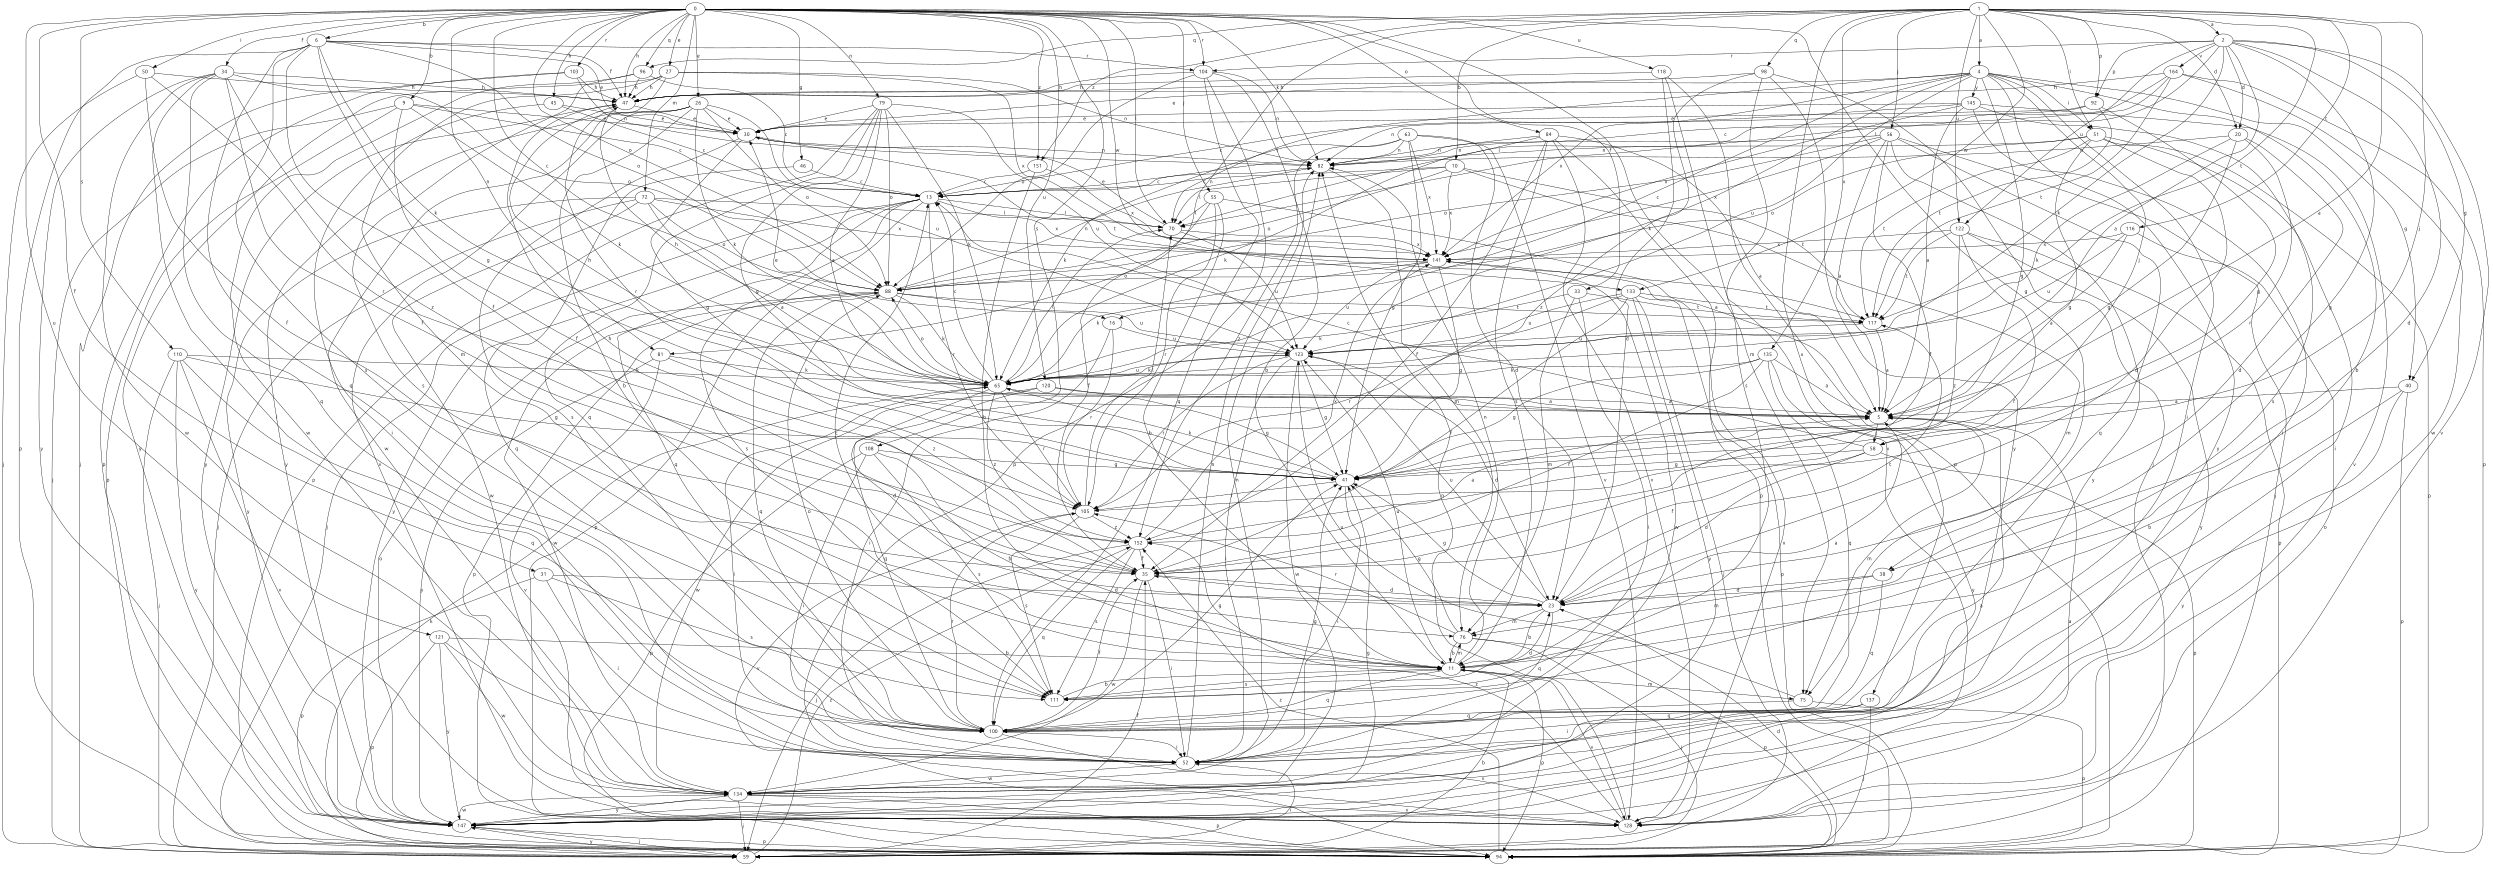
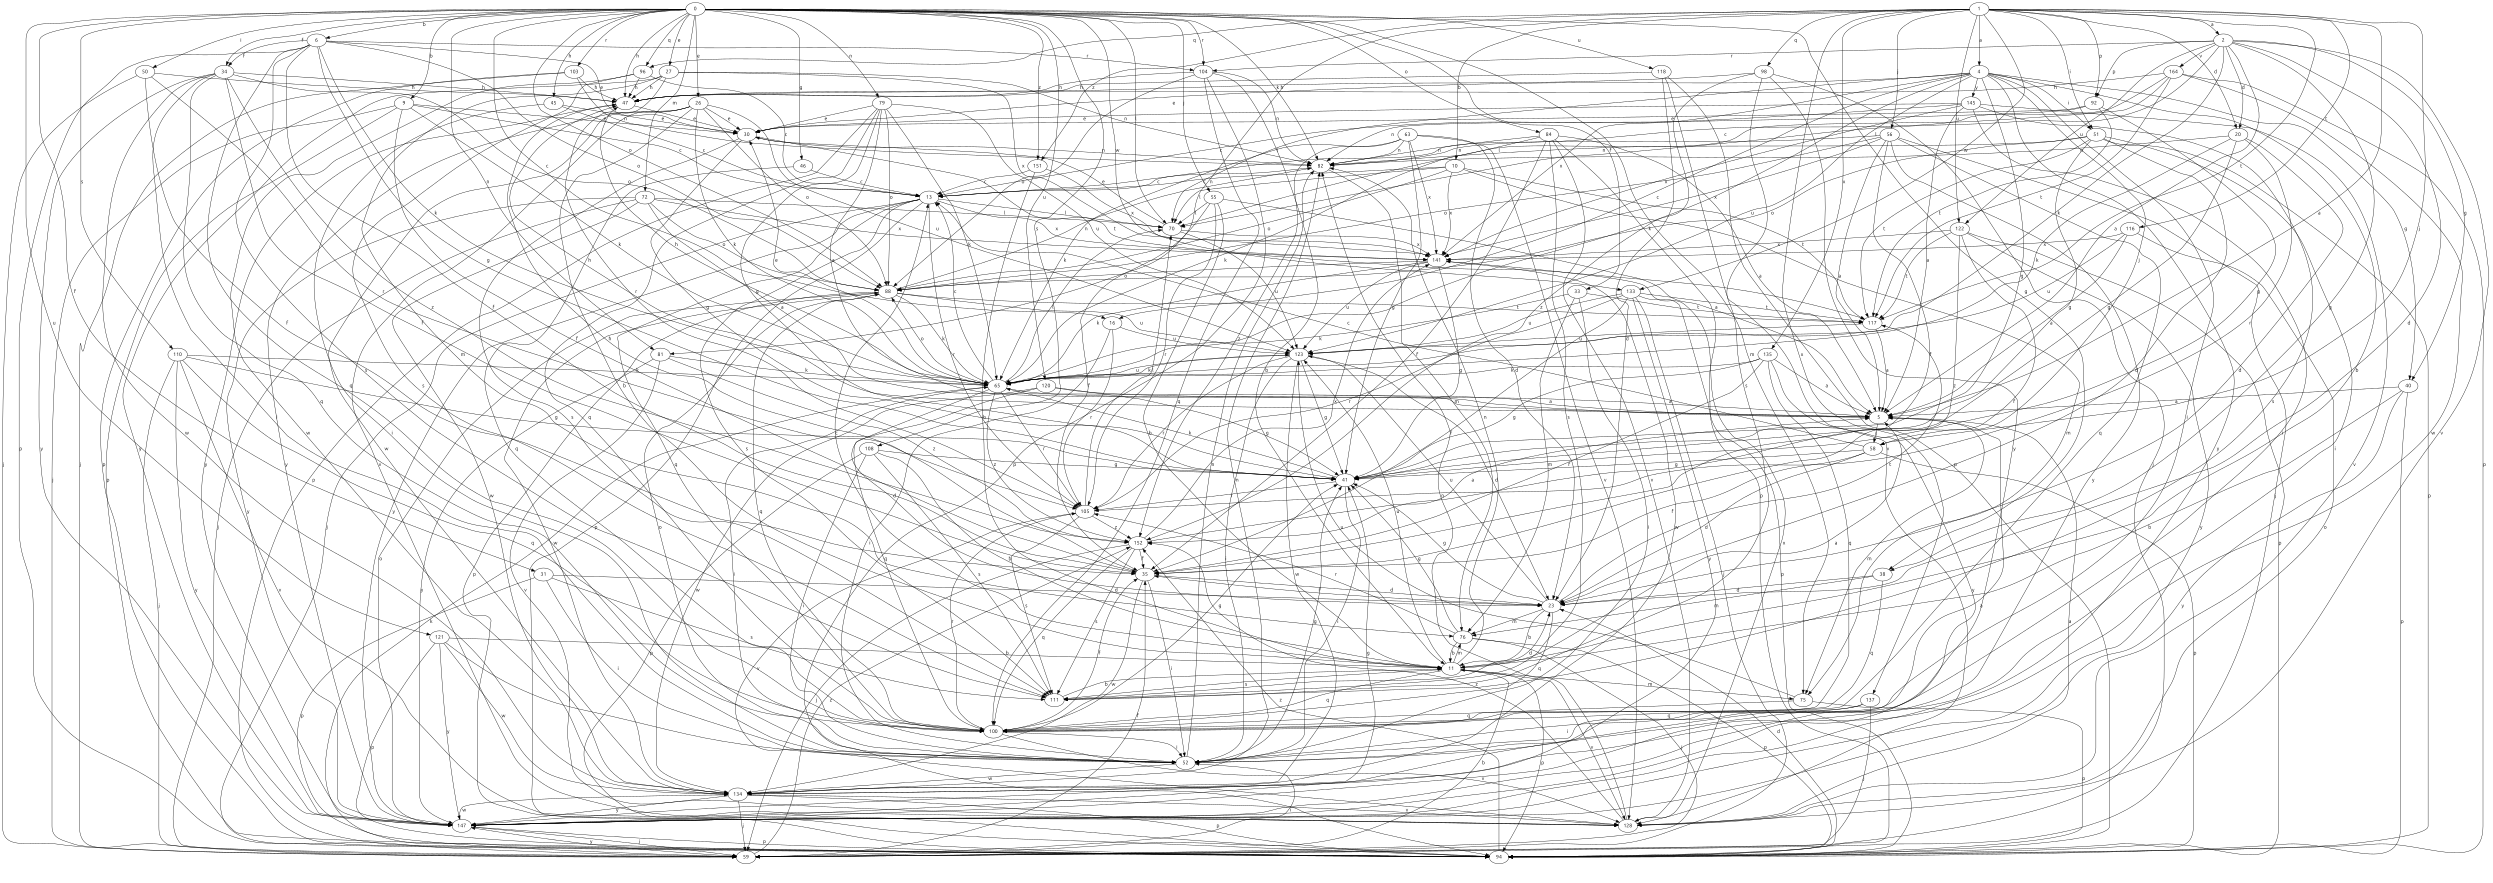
edge "6" -> "47": now "6" -> "34"
edge "84" -> "11": now "84" -> "111"
edge "100" -> "88": now "52" -> "88"
